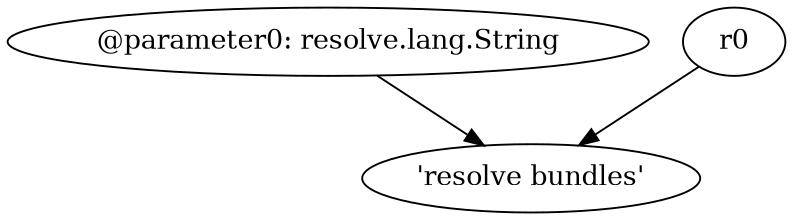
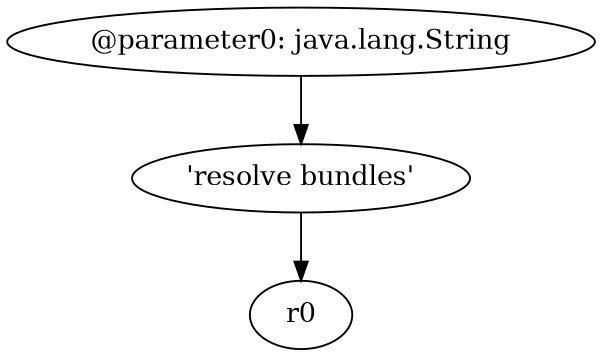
node "@parameter0: resolve.lang.String": label "@parameter0: resolve.lang.String" -> "@parameter0: java.lang.String"
edge "r0" -> "'resolve bundles'": reversed
